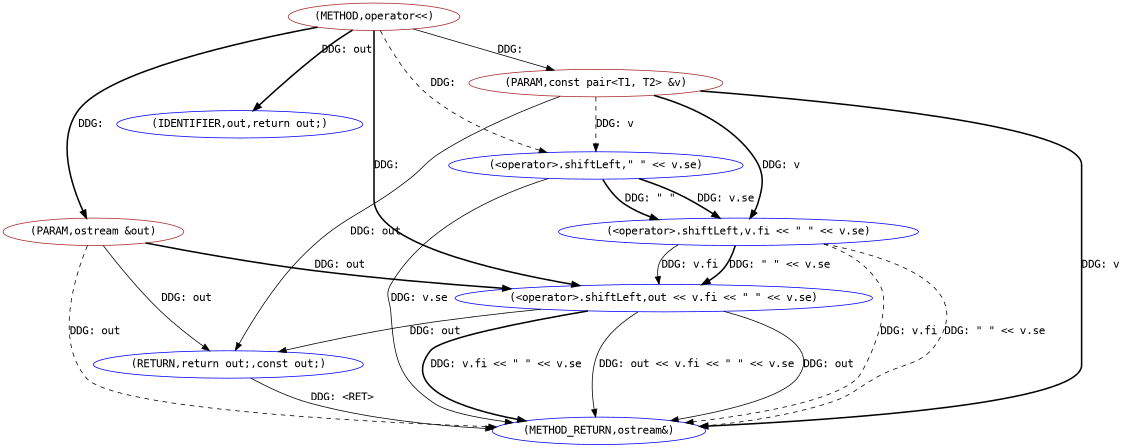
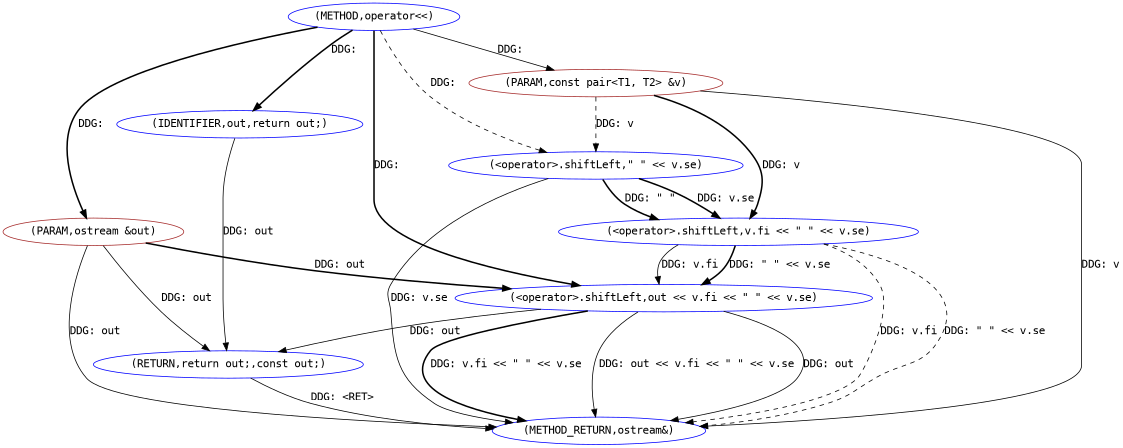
node "(METHOD,operator<<)": color brown -> blue
edge "(METHOD,operator<<)" -> "(IDENTIFIER,out,return out;)": label "DDG: out" -> "DDG: "
edge "(PARAM,const pair<T1, T2> &v)" -> "(RETURN,return out;,const out;)": now "(IDENTIFIER,out,return out;)" -> "(RETURN,return out;,const out;)"
edge "(PARAM,const pair<T1, T2> &v)" -> "(METHOD_RETURN,ostream&)": style bold -> solid
edge "(PARAM,ostream &out)" -> "(METHOD_RETURN,ostream&)": style dashed -> solid
